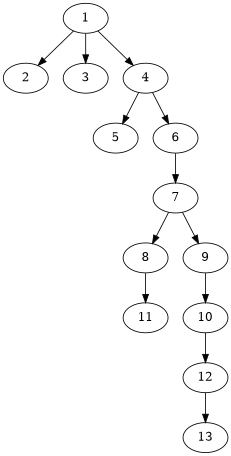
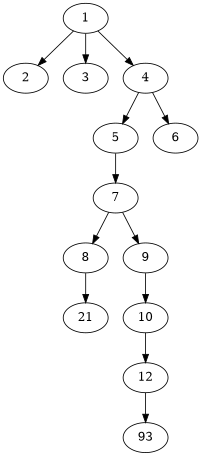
edge "6" -> "7": now "5" -> "7"
node "11": label "11" -> "21"
node "13": label "13" -> "93"
